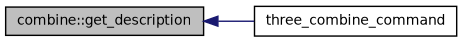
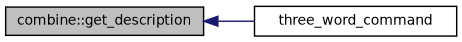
node "three_combine_command": label "three_combine_command" -> "three_word_command"
